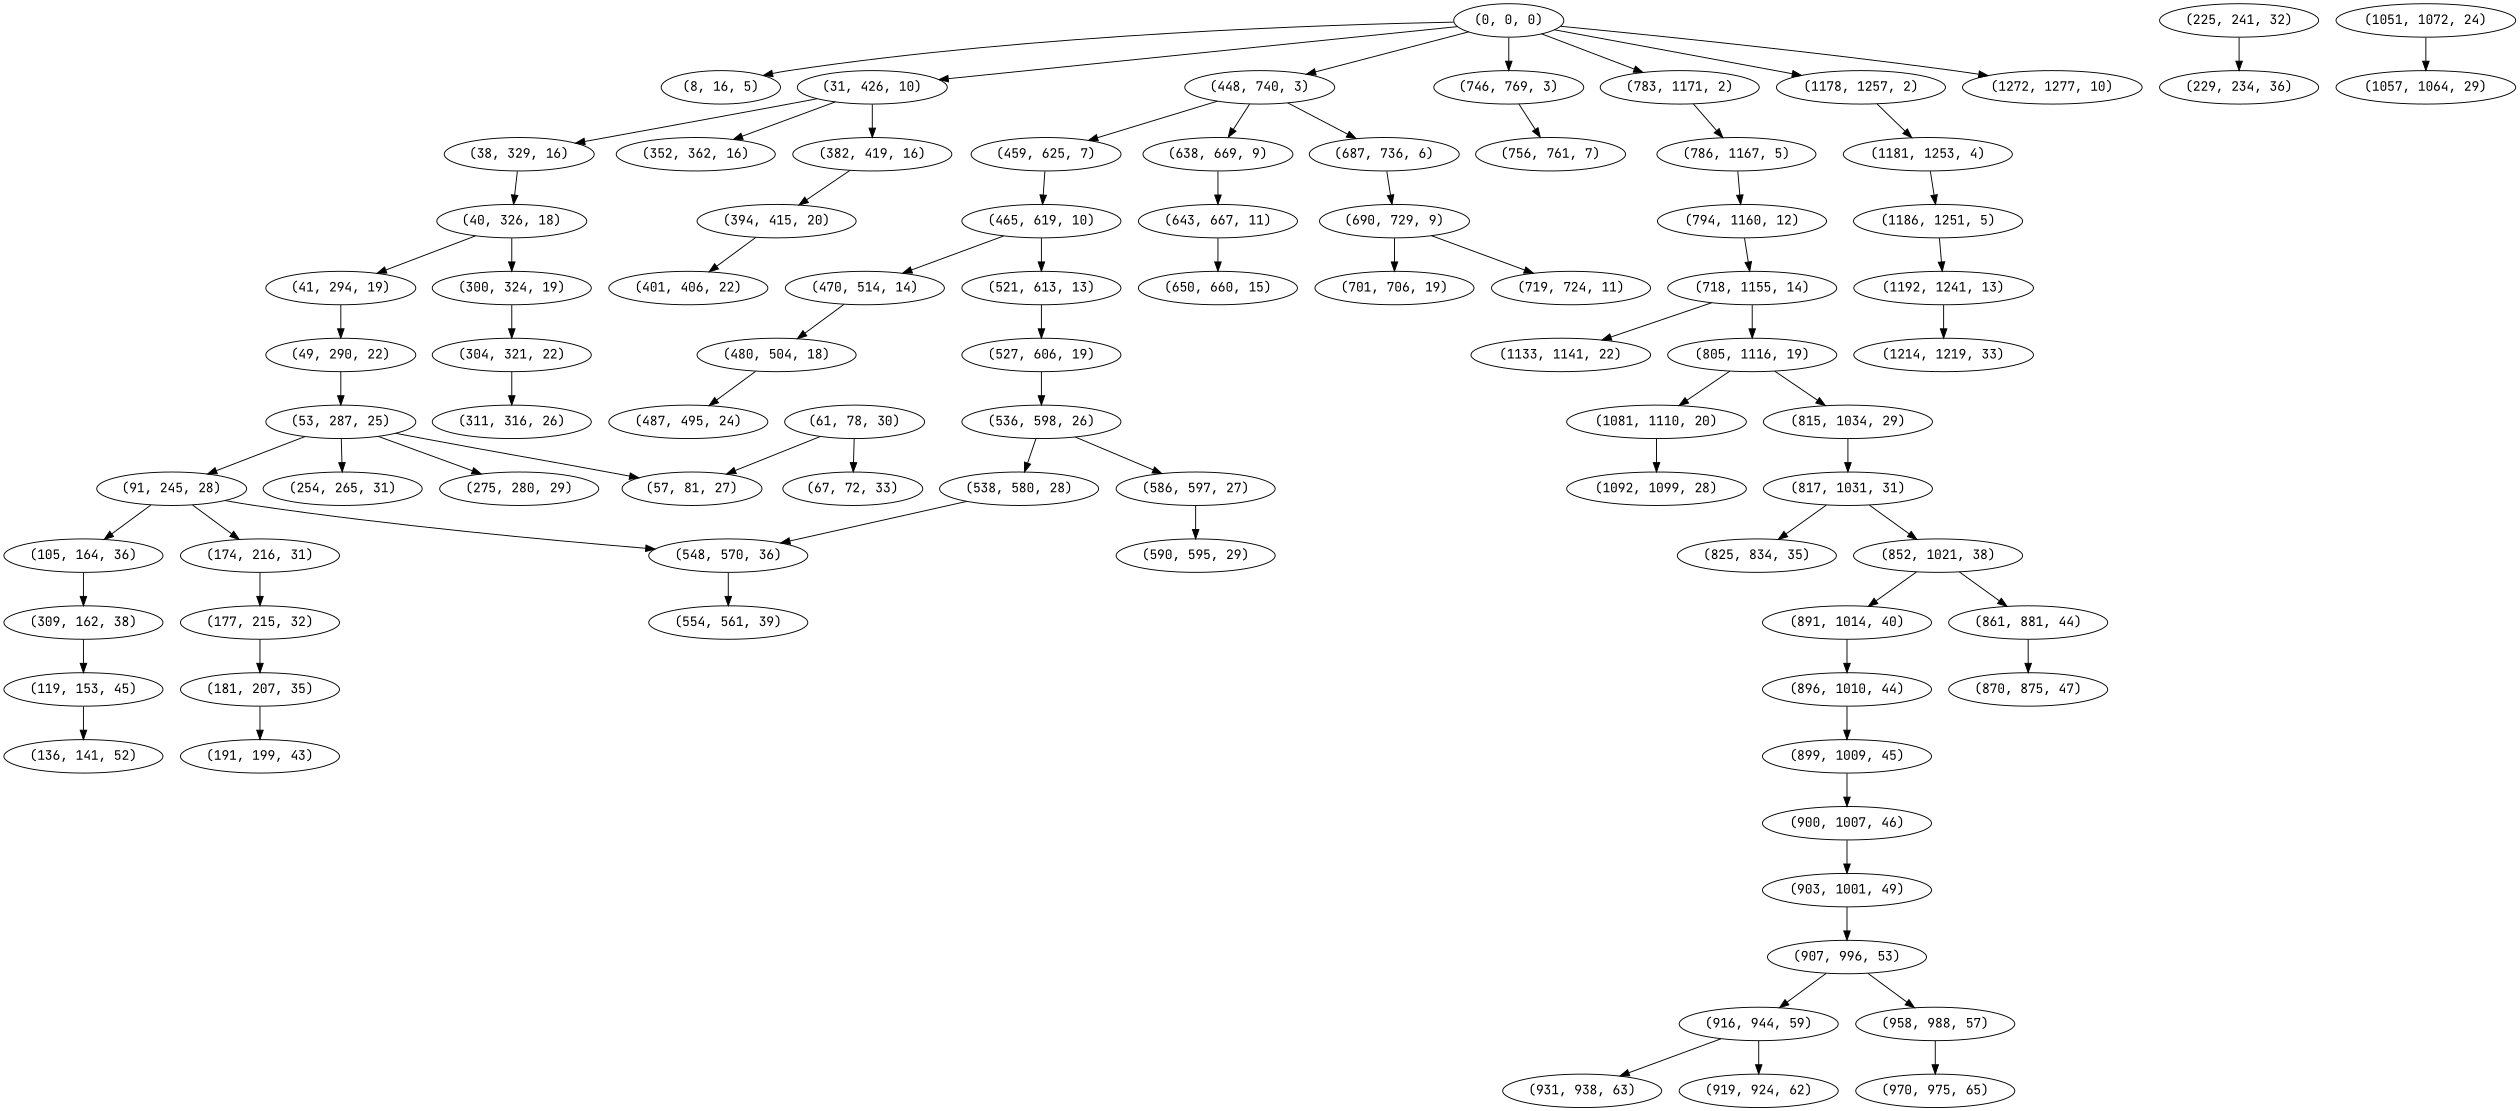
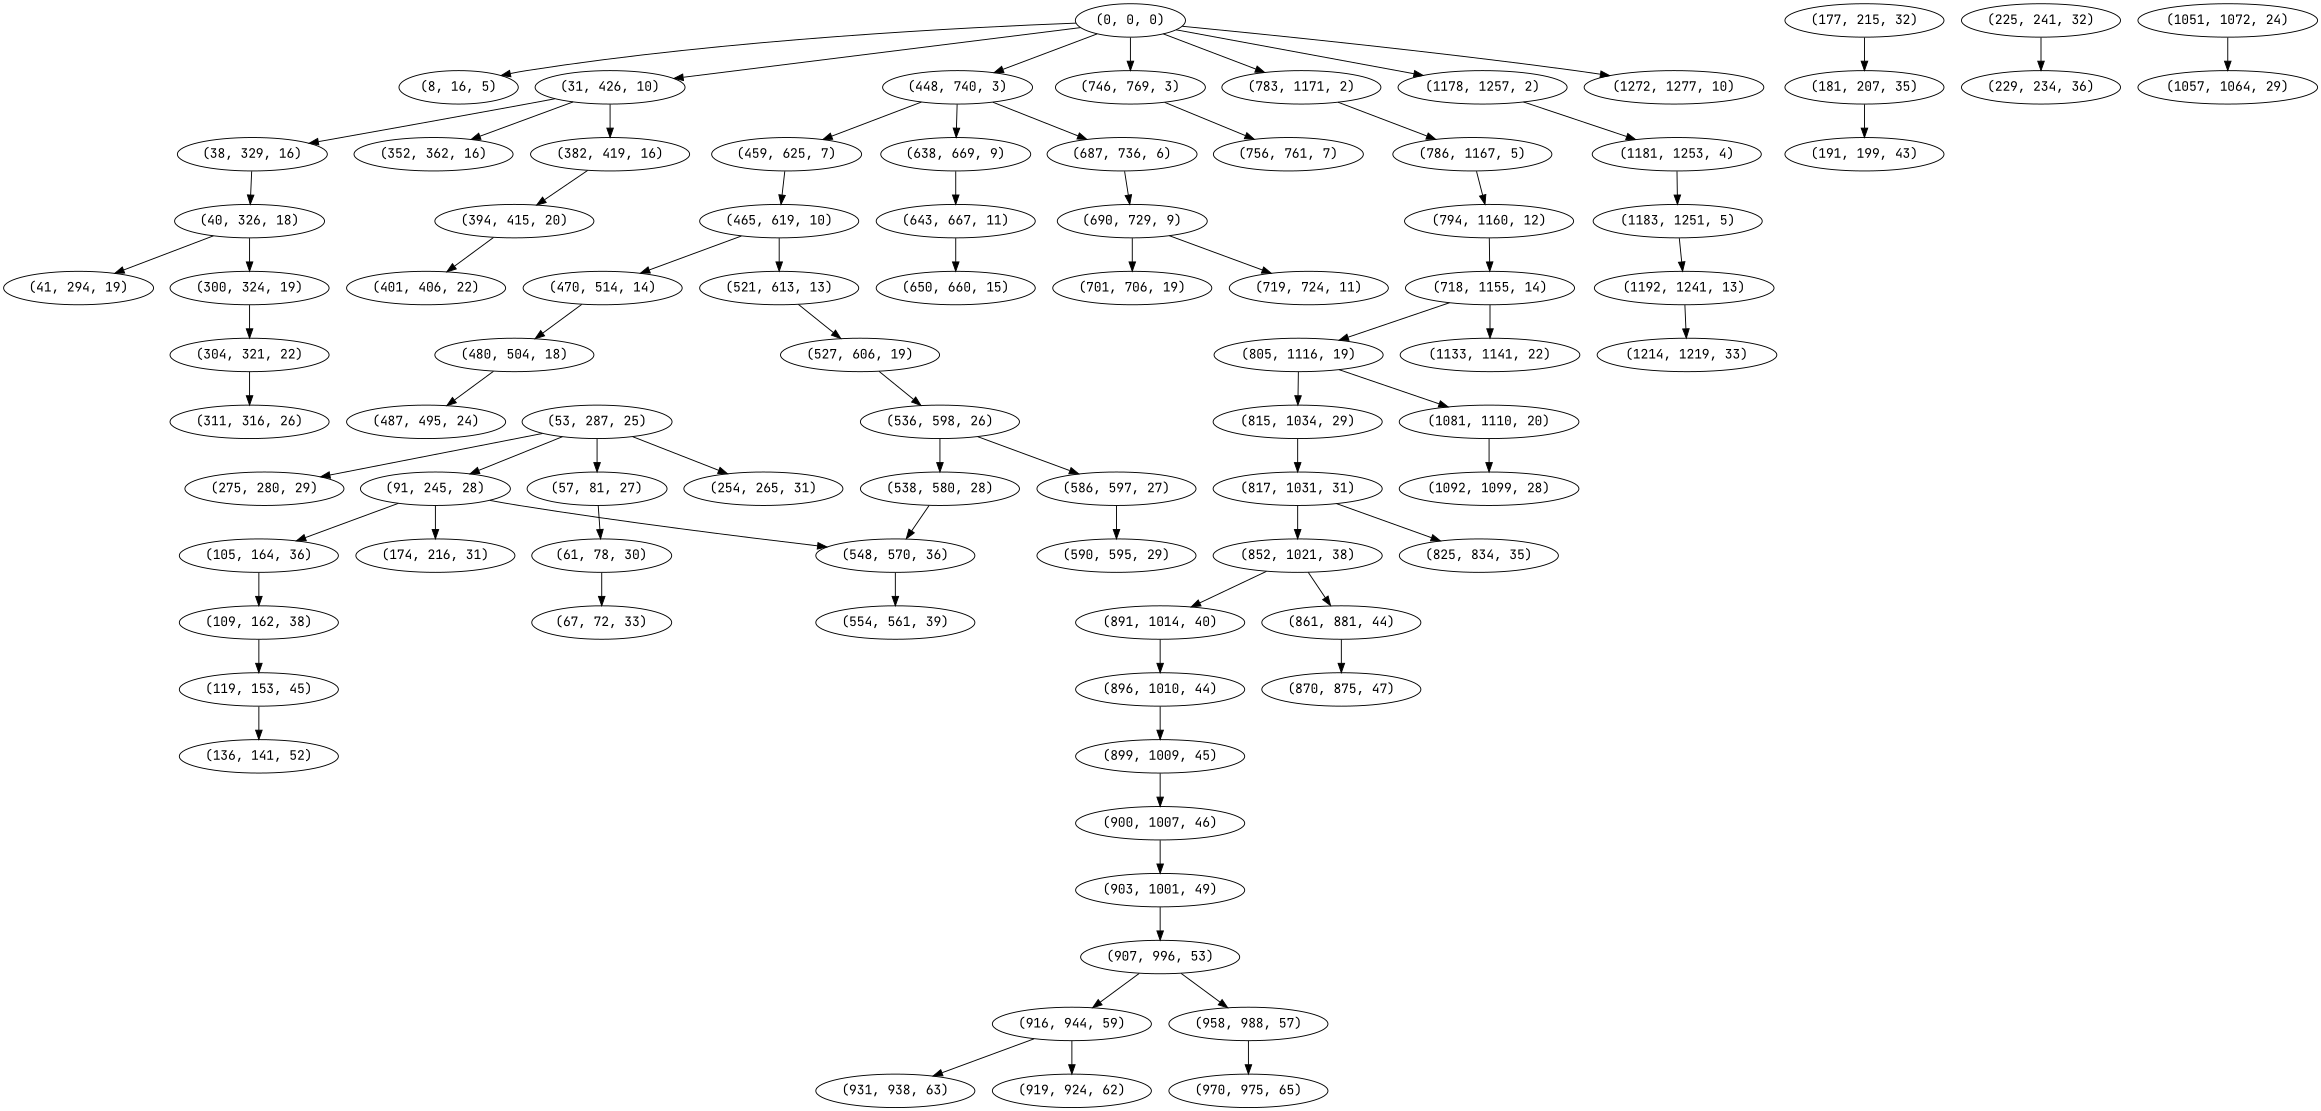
node "(1186, 1251, 5)": label "(1186, 1251, 5)" -> "(1183, 1251, 5)"
node "(49, 290, 22)": removed
edge "(61, 78, 30)" -> "(57, 81, 27)": reversed
edge "(174, 216, 31)" -> "(177, 215, 32)": removed
node "(309, 162, 38)": label "(309, 162, 38)" -> "(109, 162, 38)"
